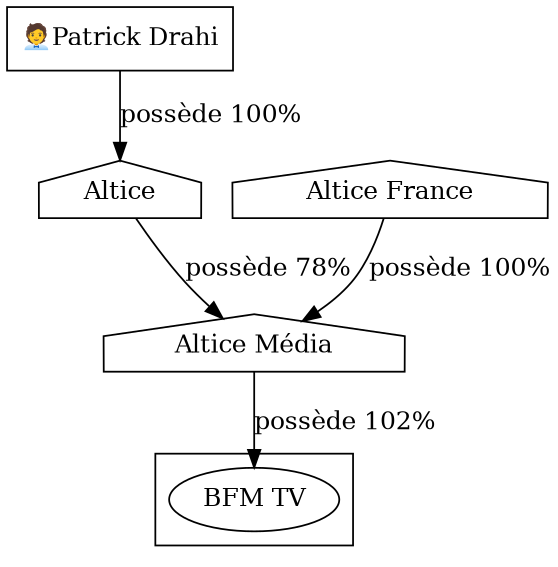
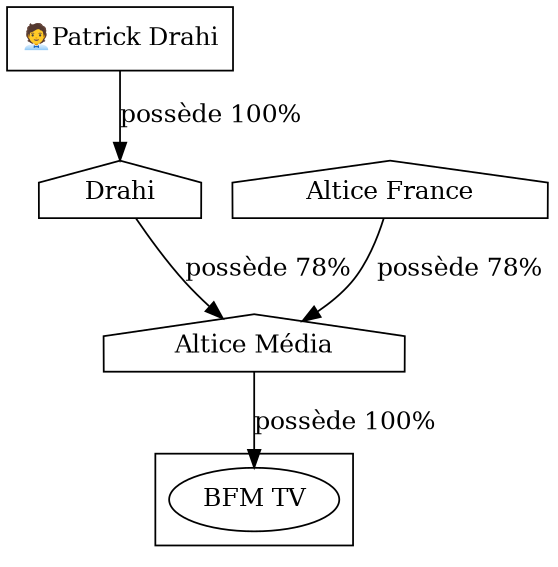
node "Altice": label "Altice" -> "Drahi"
edge "Altice France" -> "Altice Média": label "possède 100%" -> "possède 78%"
edge "Altice Média" -> "BFM TV": label "possède 102%" -> "possède 100%"
